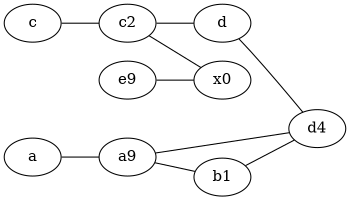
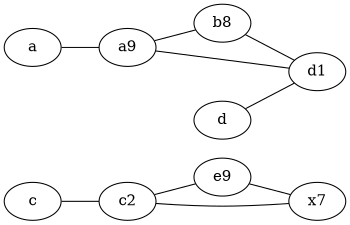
edge "c2" -- "d": now "c2" -- "e9"
node "x0": label "x0" -> "x7"
node "d4": label "d4" -> "d1"
node "b1": label "b1" -> "b8"
